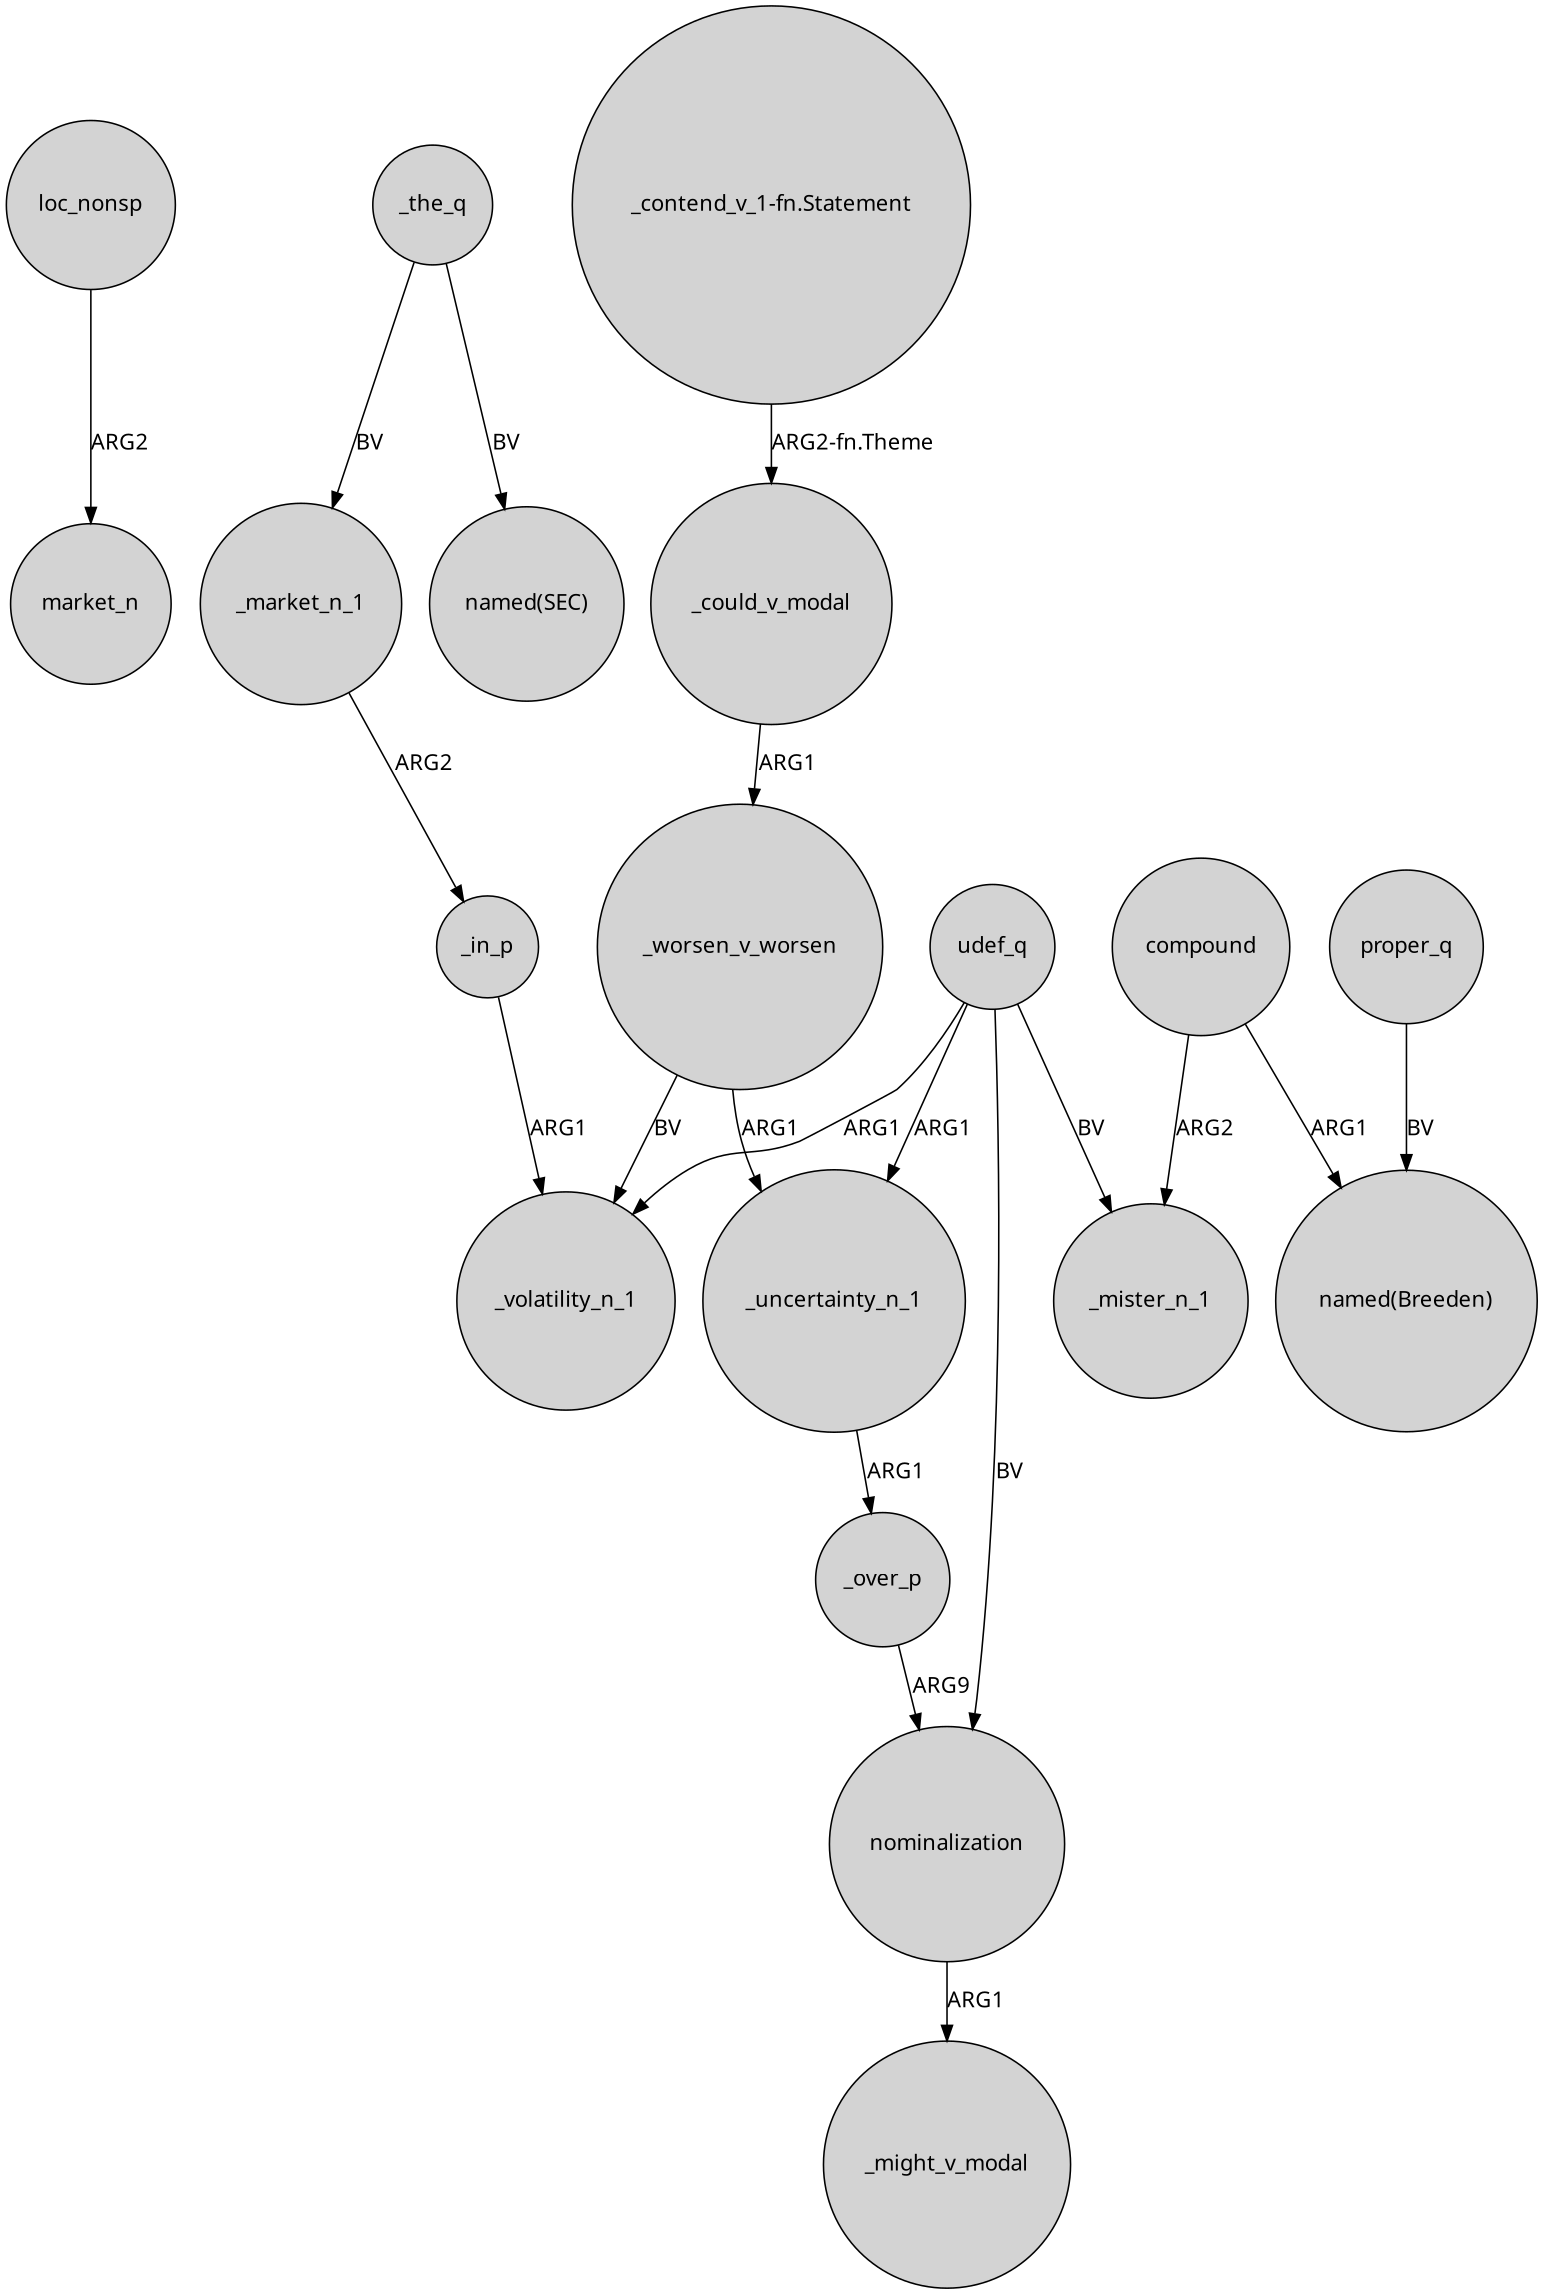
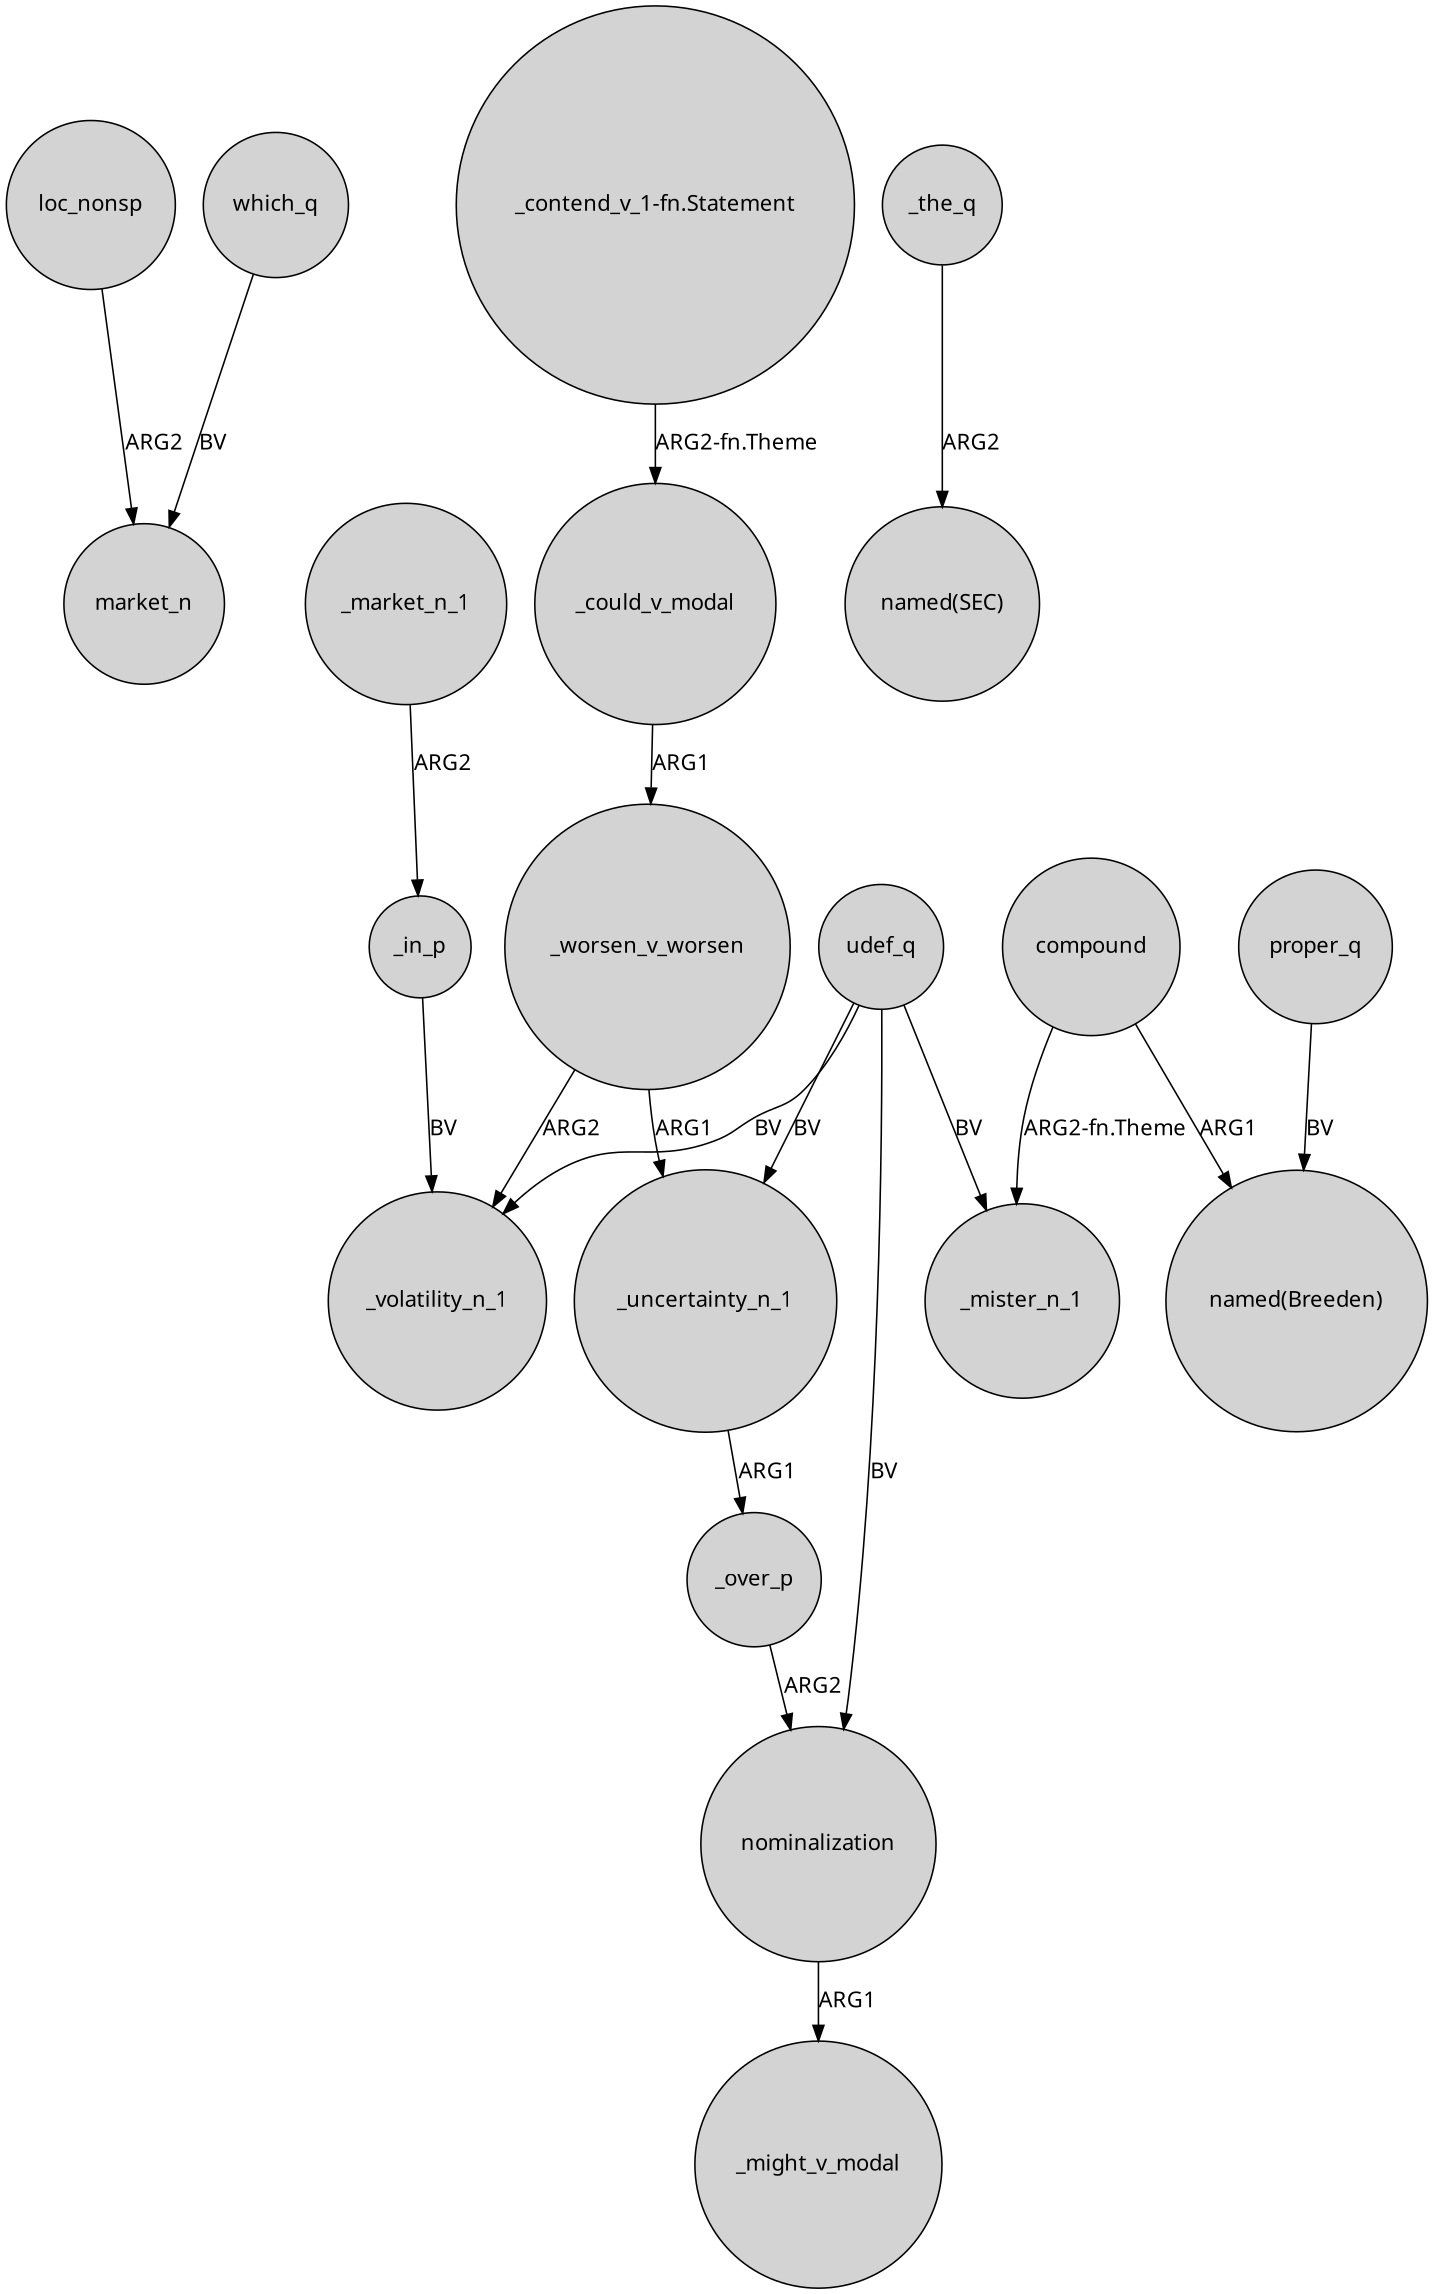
node "which_q": added
edge "_the_q" -> "_market_n_1": removed, label "BV"
edge "_the_q" -> "named(SEC)": label "BV" -> "ARG2"
edge "_in_p" -> "_volatility_n_1": label "ARG1" -> "BV"
edge "_worsen_v_worsen" -> "_volatility_n_1": label "BV" -> "ARG2"
edge "udef_q" -> "_volatility_n_1": label "ARG1" -> "BV"
edge "udef_q" -> "_uncertainty_n_1": label "ARG1" -> "BV"
edge "compound" -> "_mister_n_1": label "ARG2" -> "ARG2-fn.Theme"
edge "_over_p" -> "nominalization": label "ARG9" -> "ARG2"
